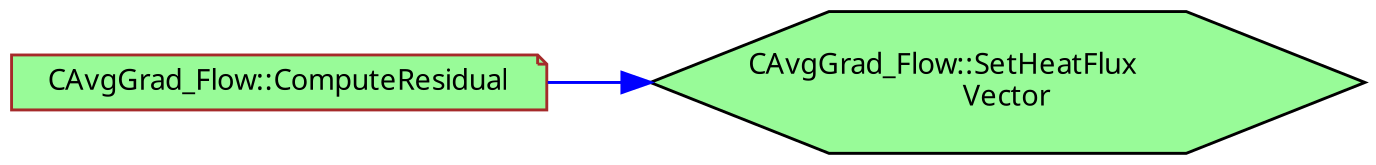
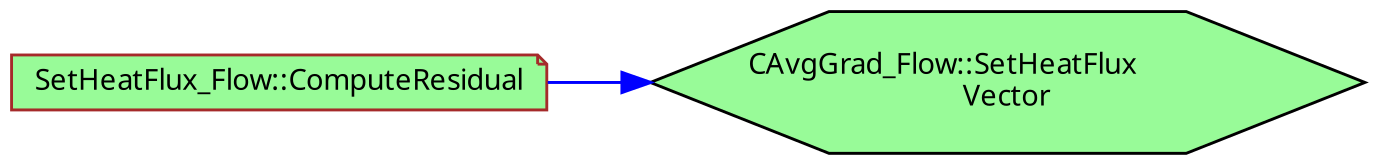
node "CAvgGrad_Flow::ComputeResidual": label "CAvgGrad_Flow::ComputeResidual" -> "SetHeatFlux_Flow::ComputeResidual"
